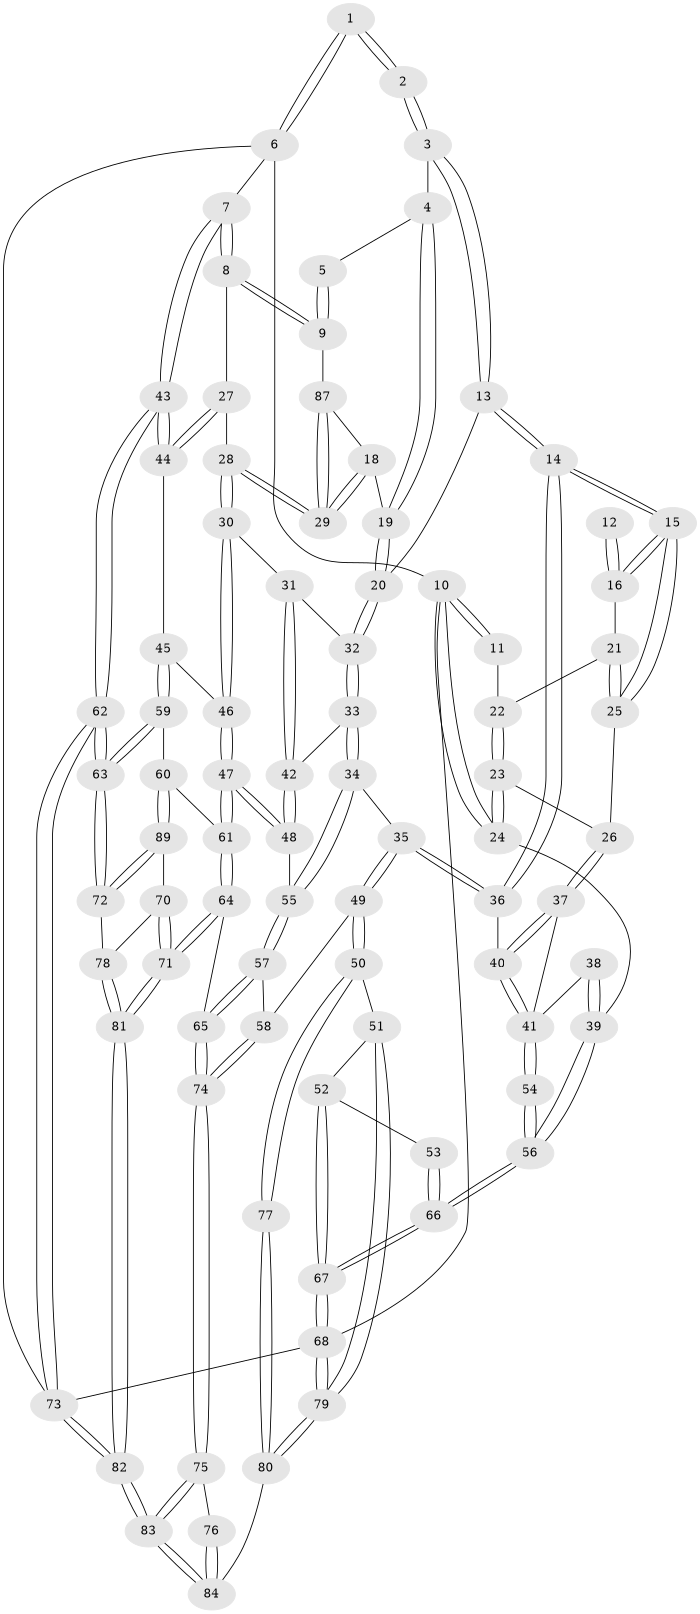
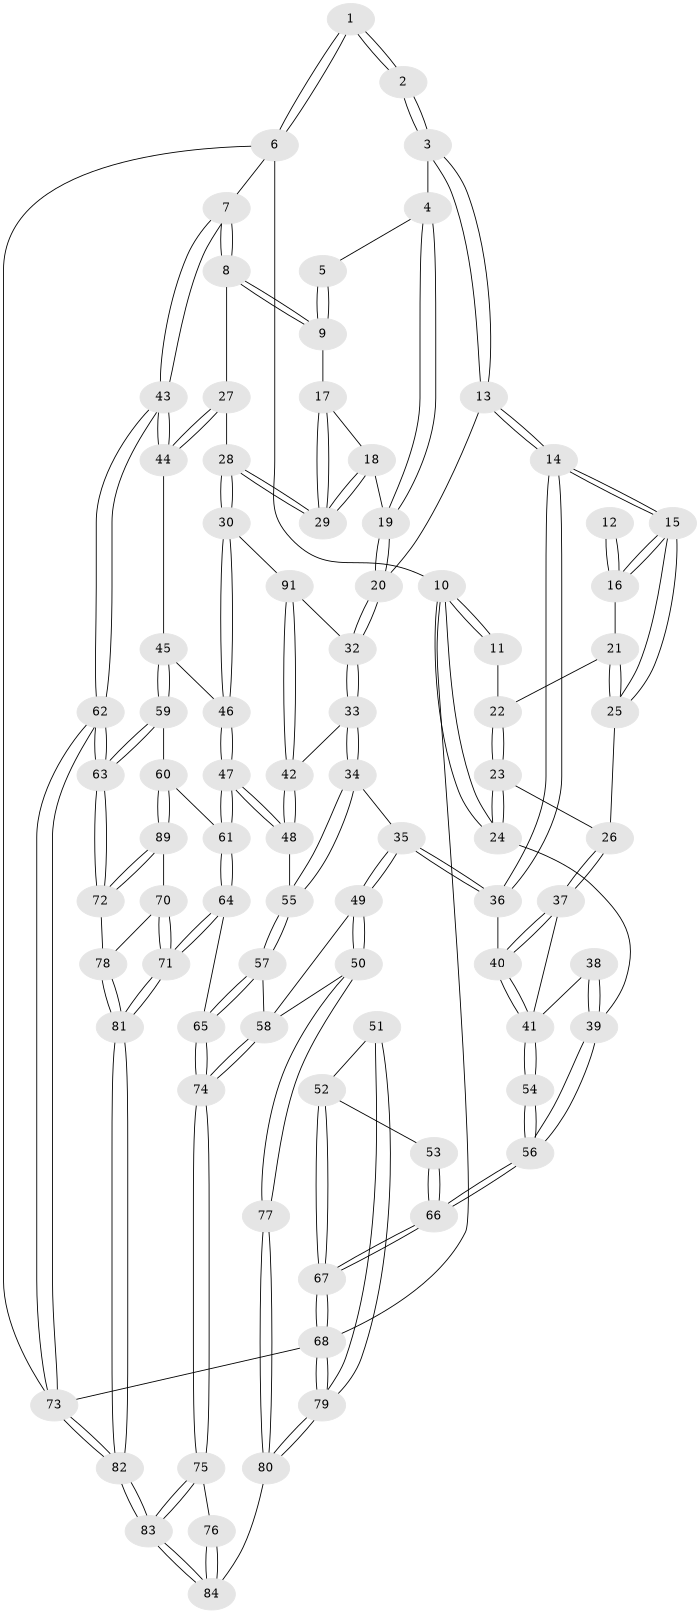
node "87": label "87" -> "17"
node "31": label "31" -> "91"
edge "50" -- "51": now "50" -- "58"
